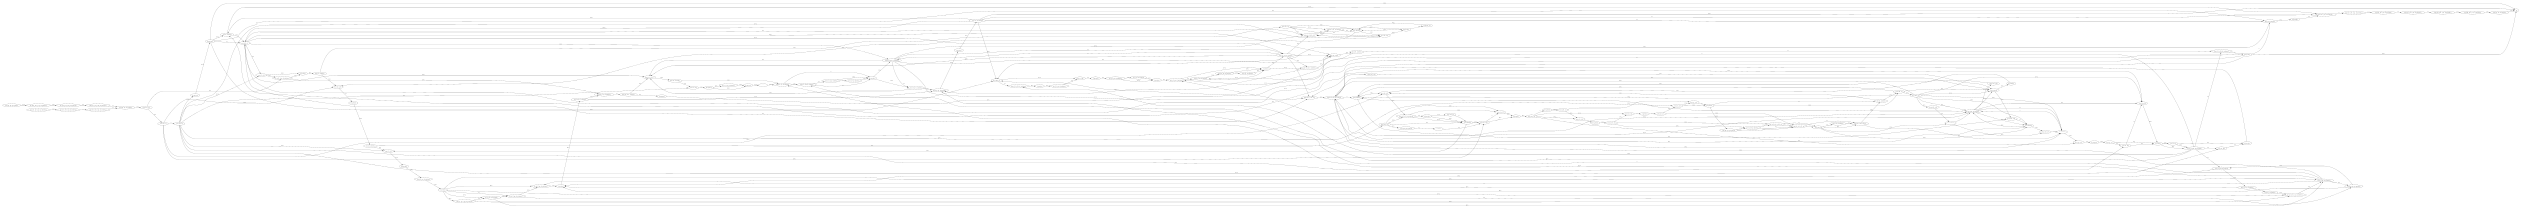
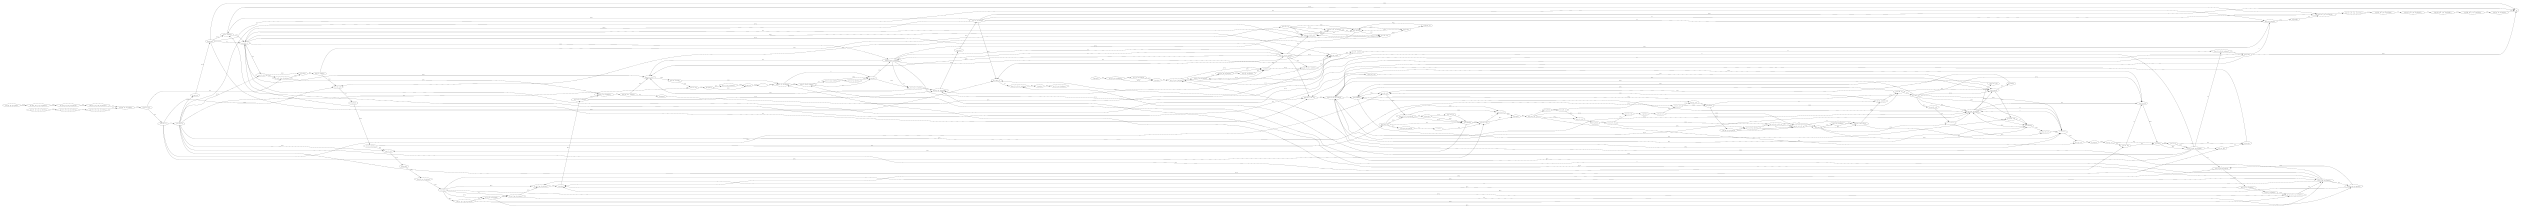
node "mov x1 , x20": removed
